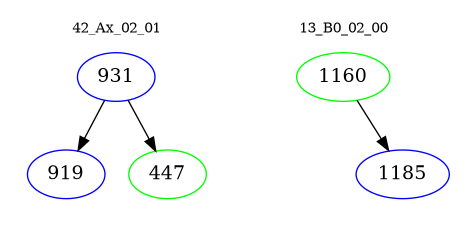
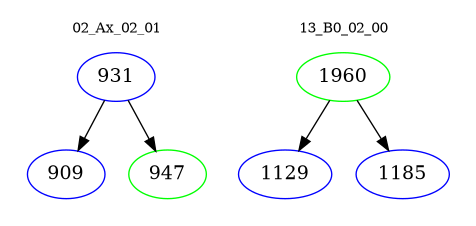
cluster "42_Ax_02_01": label "42_Ax_02_01" -> "02_Ax_02_01"
node "1160": label "1160" -> "1960"
node "919": label "919" -> "909"
node "447": label "447" -> "947"
node "1129": added
